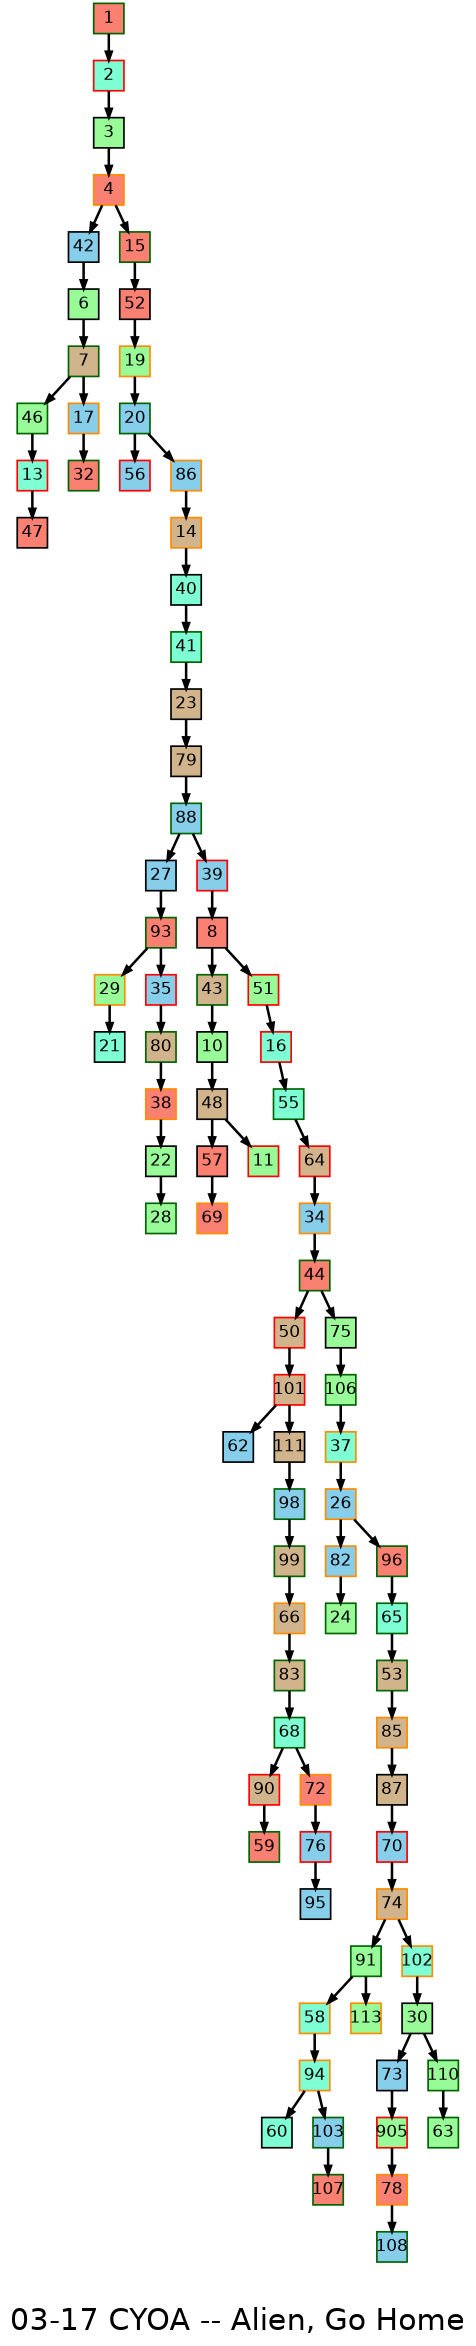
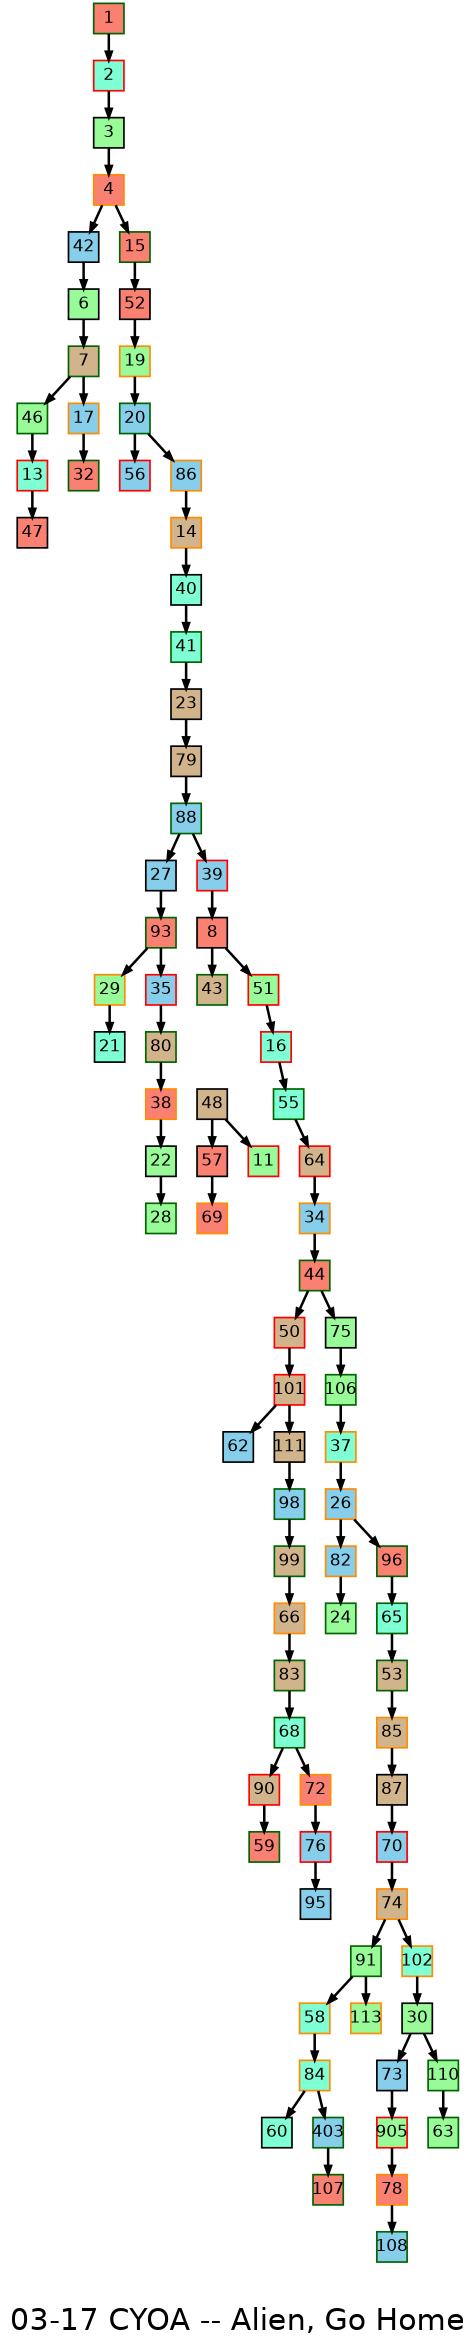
node "10": removed
node "94": label "94" -> "84"
node "103": label "103" -> "403"
